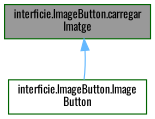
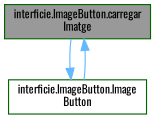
edge "interficie.ImageButton.carregar Imatge" -> "interficie.ImageButton.Image Button": added
